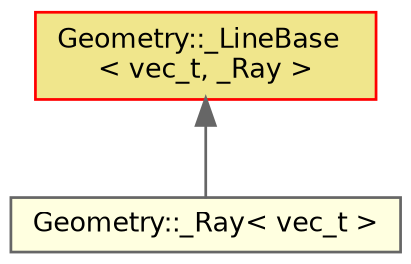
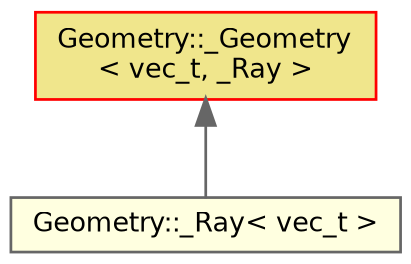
node "Geometry::_LineBase < vec_t, _Ray >": label "Geometry::_LineBase < vec_t, _Ray >" -> "Geometry::_Geometry < vec_t, _Ray >"
